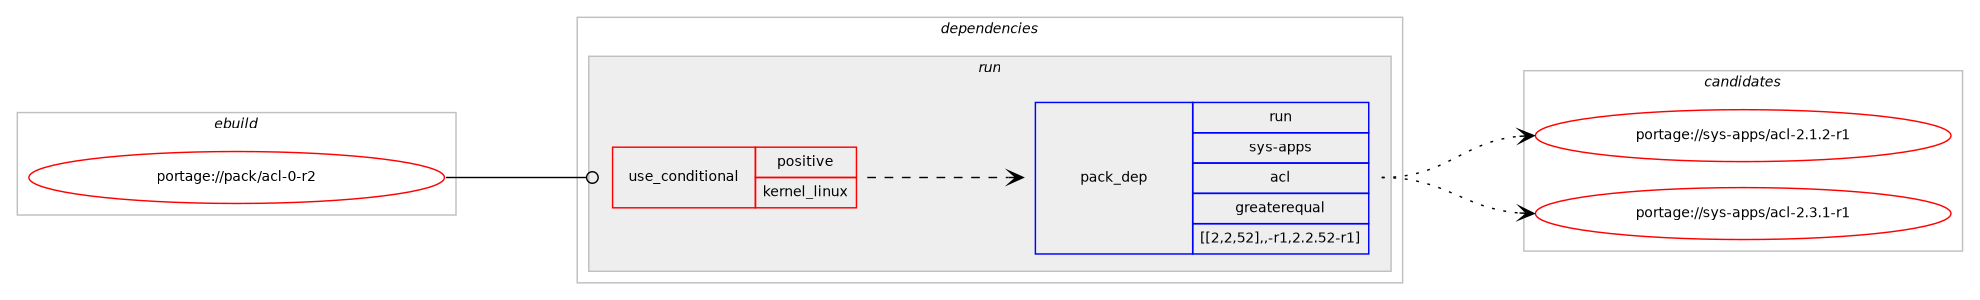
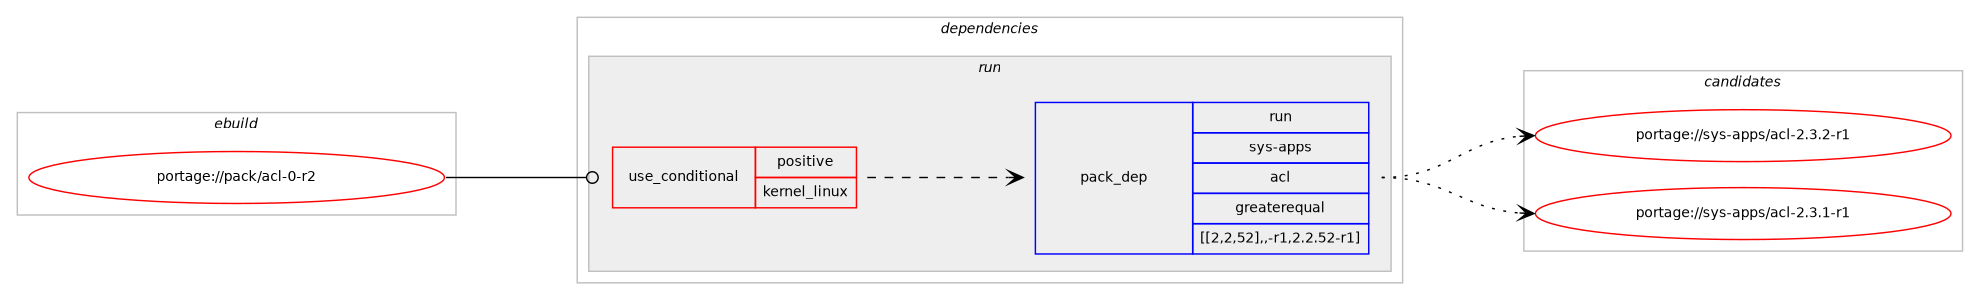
node "portage://sys-apps/acl-2.1.2-r1": label "portage://sys-apps/acl-2.1.2-r1" -> "portage://sys-apps/acl-2.3.2-r1"
